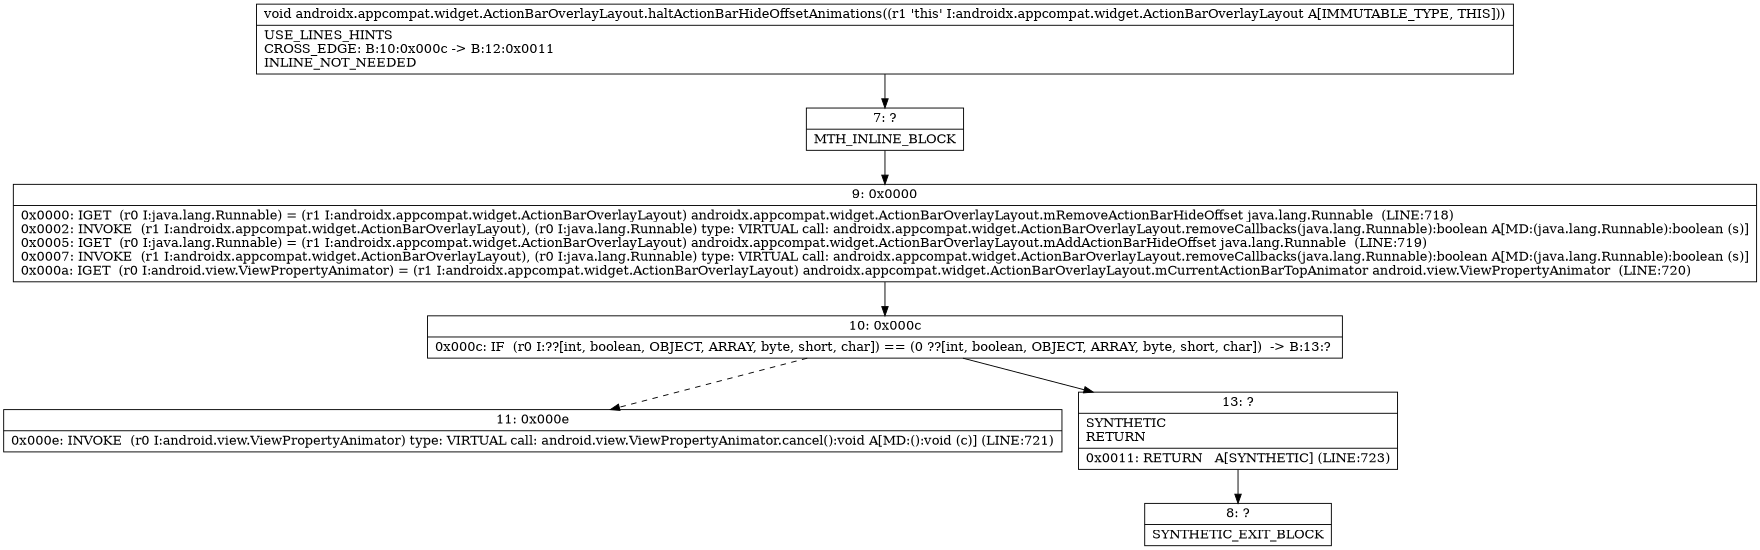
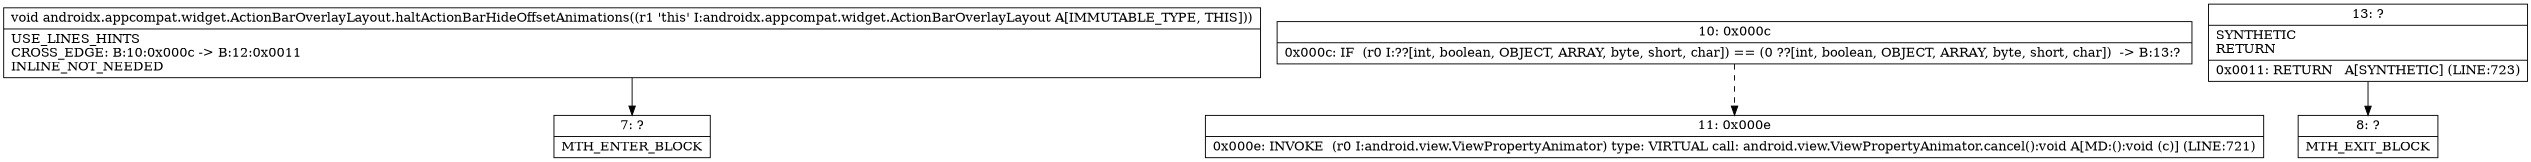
node "7: ?": text "MTH_INLINE_BLOCK" -> "MTH_ENTER_BLOCK"
node "9: 0x0000": removed
edge "10: 0x000c" -> "13: ?": removed
node "8: ?": text "SYNTHETIC_EXIT_BLOCK" -> "MTH_EXIT_BLOCK"
